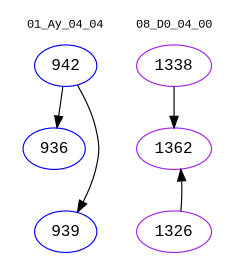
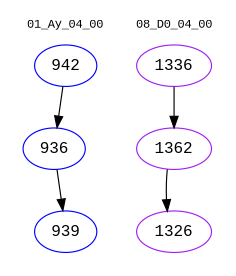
cluster "01_Ay_04_04": label "01_Ay_04_04" -> "01_Ay_04_00"
node "1338": label "1338" -> "1336"
edge "942" -> "939": now "936" -> "939"
edge "1326" -> "1362": reversed
